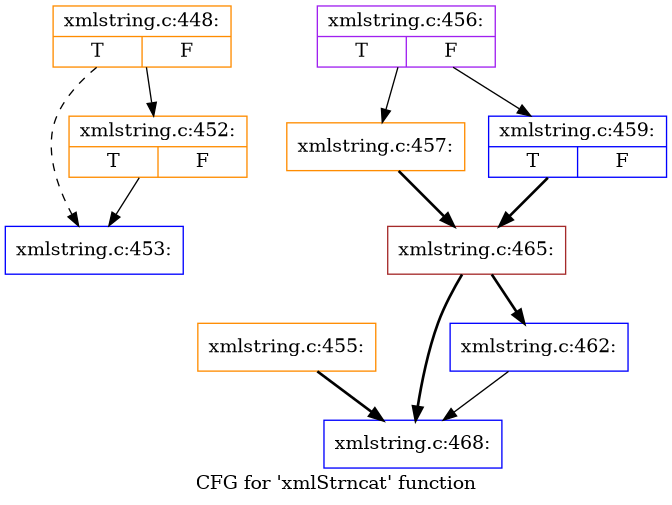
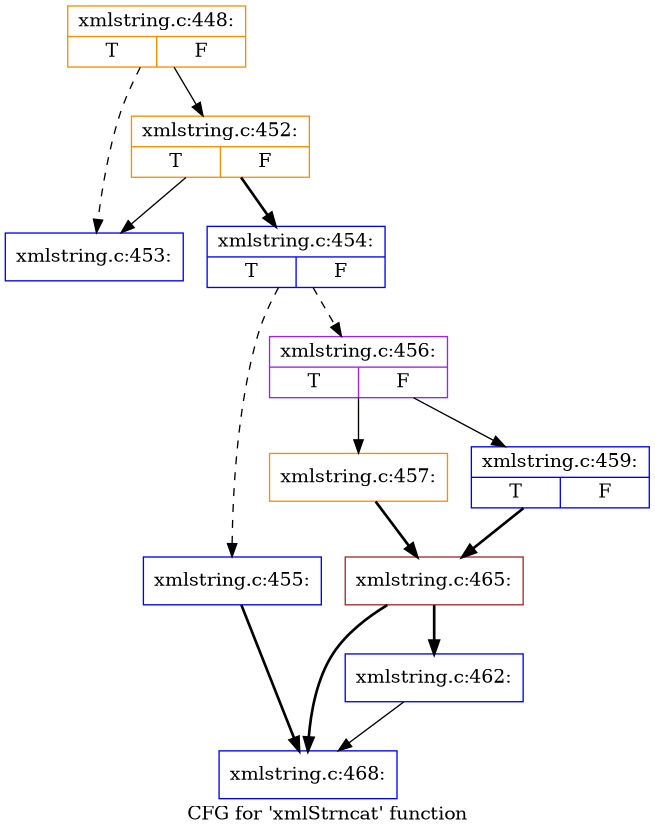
node "xmlstring.c:454:": added
node "xmlstring.c:455:": color darkorange -> blue
